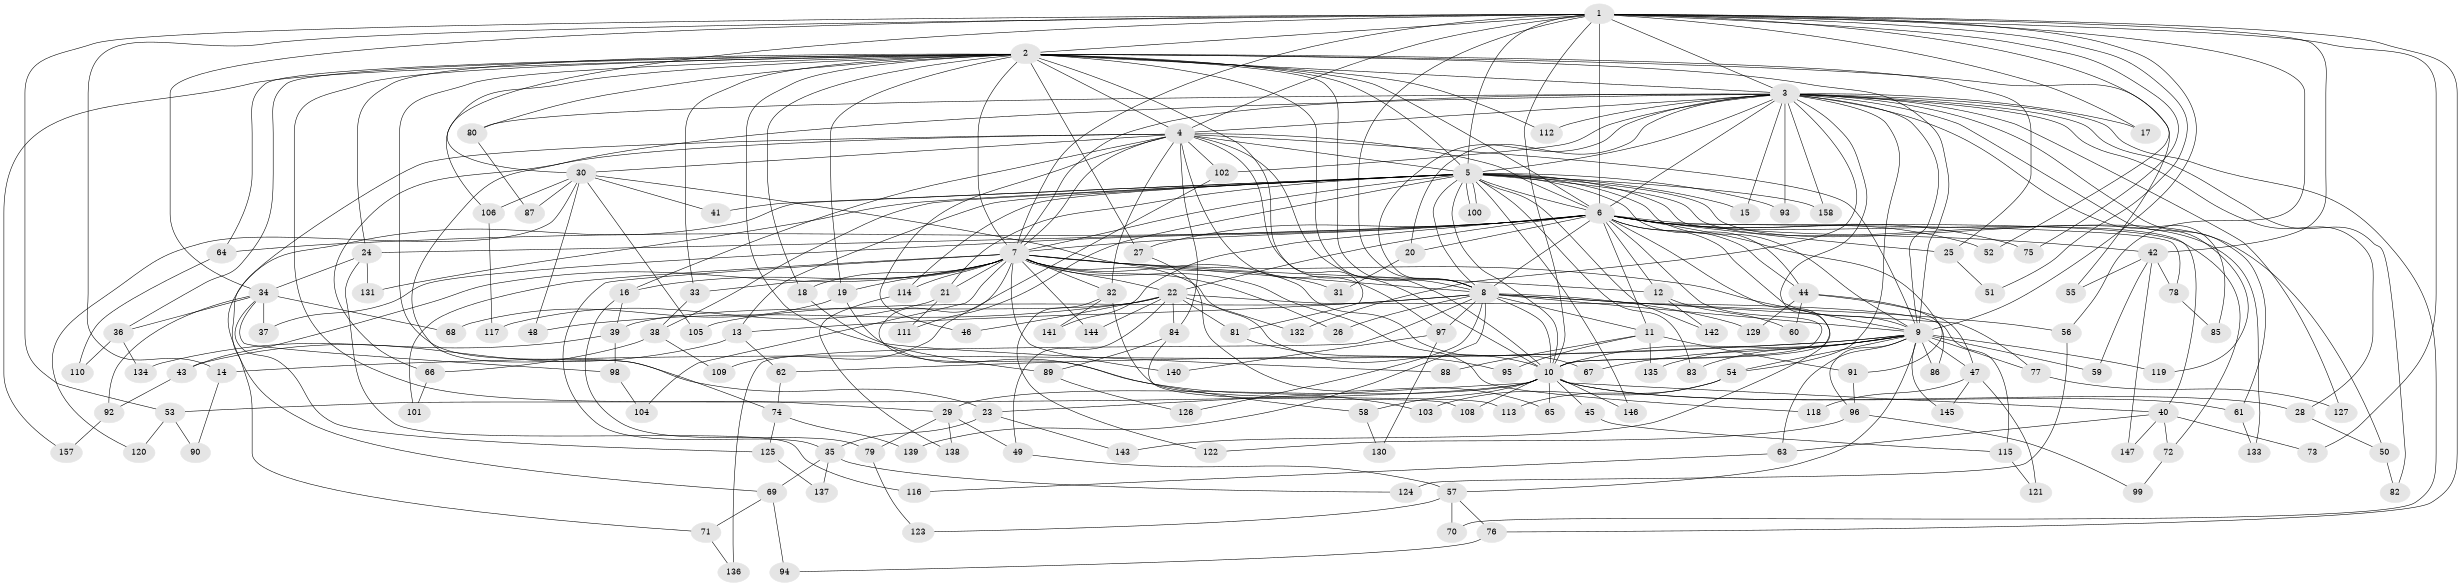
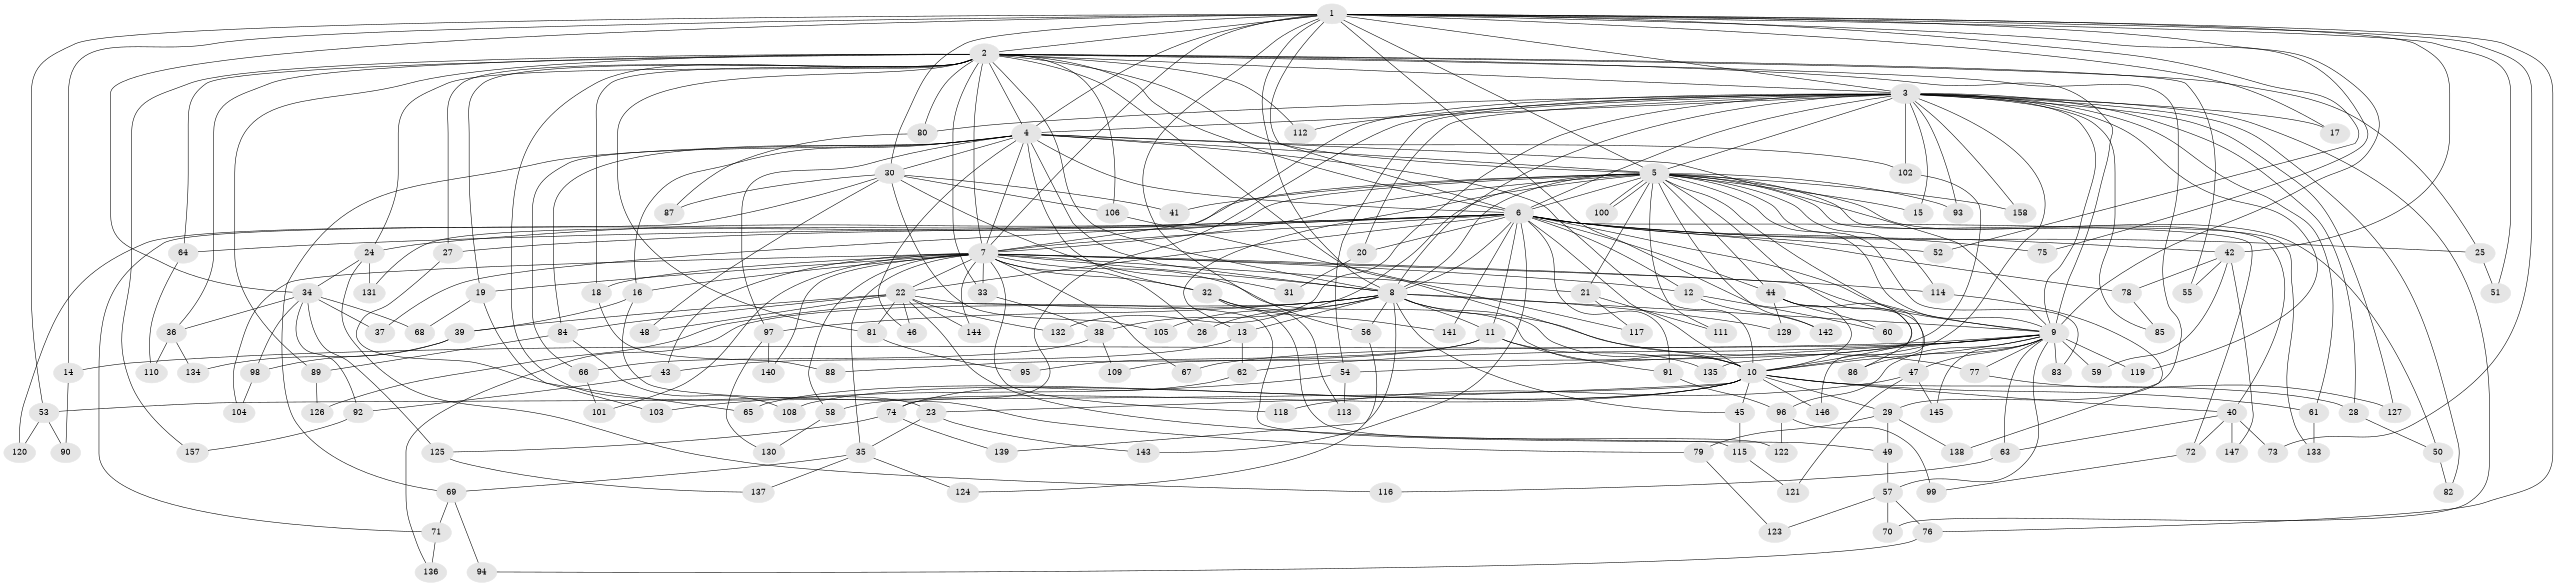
edge "8" -- "45": added
